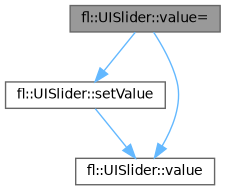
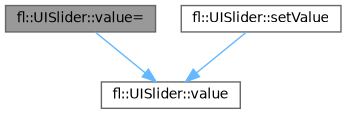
edge "fl::UISlider::value=" -> "fl::UISlider::setValue": removed
